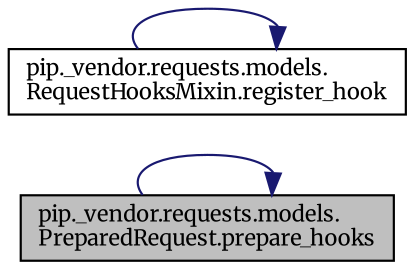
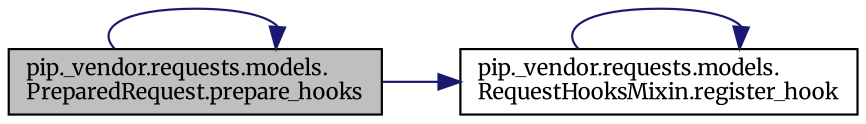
edge "pip._vendor.requests.models. PreparedRequest.prepare_hooks" -> "pip._vendor.requests.models. RequestHooksMixin.register_hook": added
